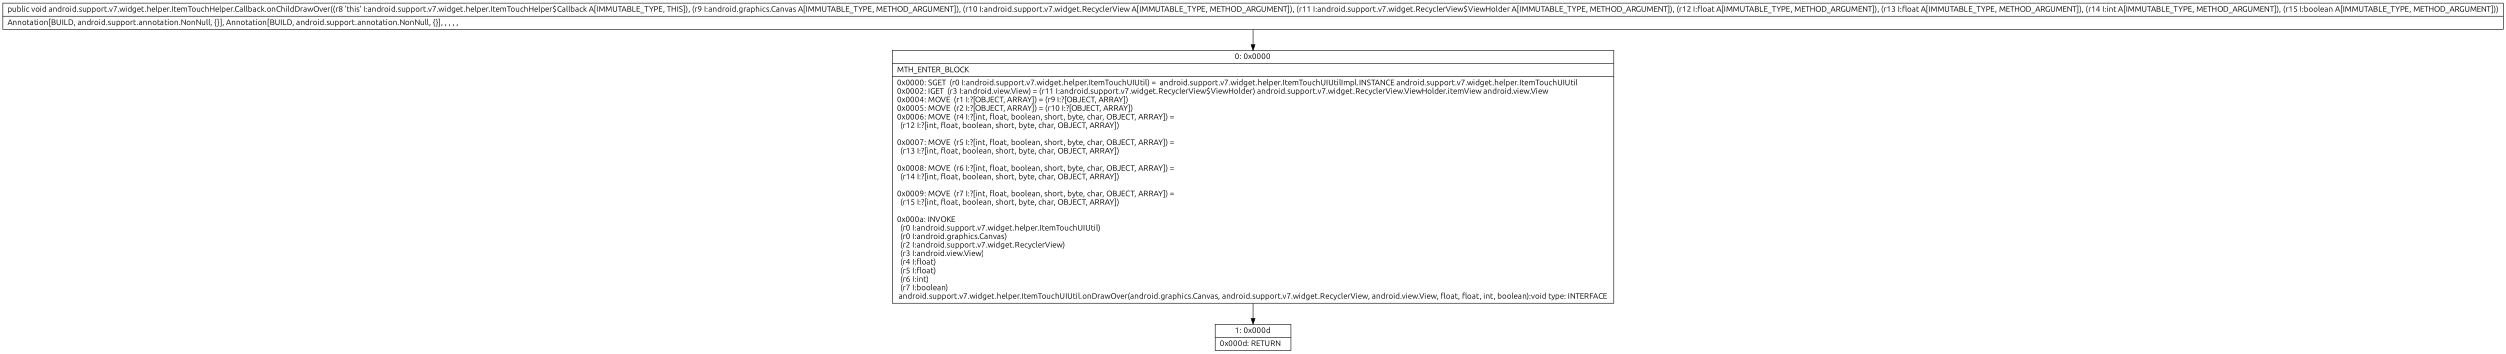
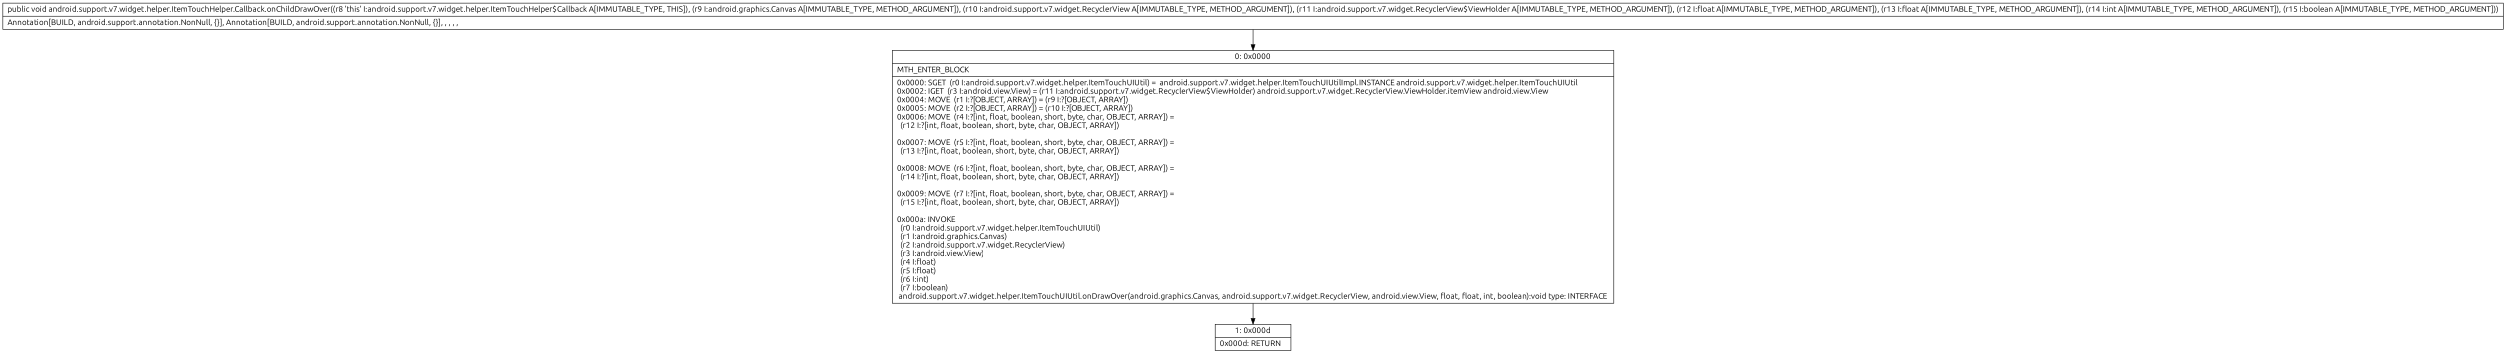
node "0: 0x0000": text "(r0 I:android.graphics.Canvas)" -> "(r1 I:android.graphics.Canvas)"
